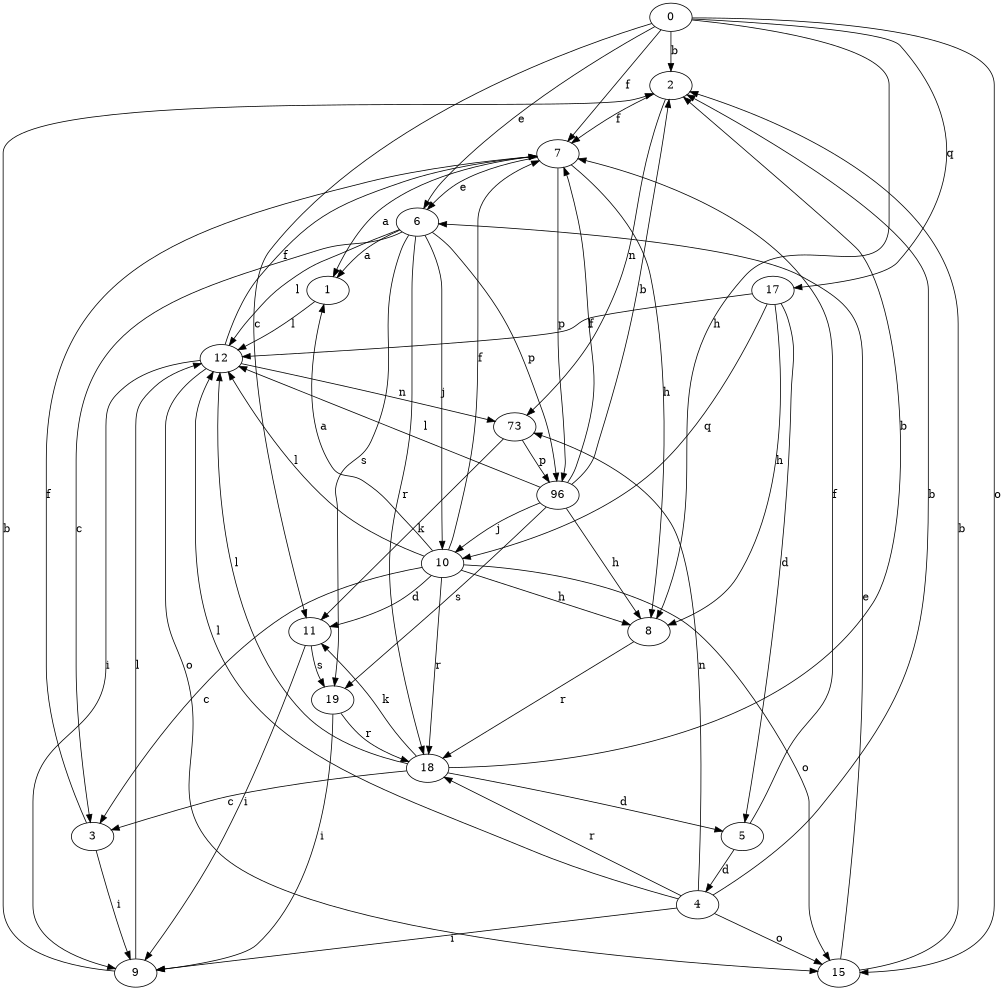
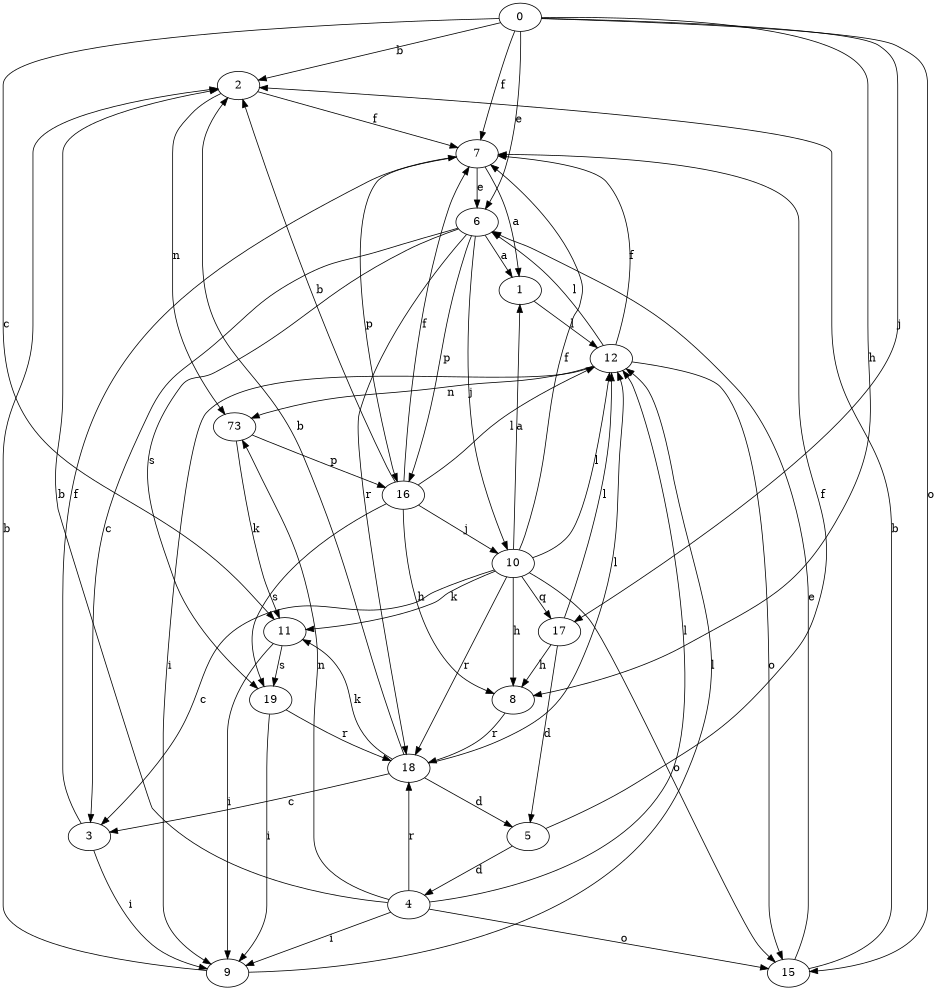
edge "0" -> "17": label "q" -> "j"
edge "6" -> "12": reversed
edge "7" -> "8": removed, label "h"
edge "17" -> "10": reversed
node "96": label "96" -> "16"
edge "10" -> "11": label "d" -> "k"
